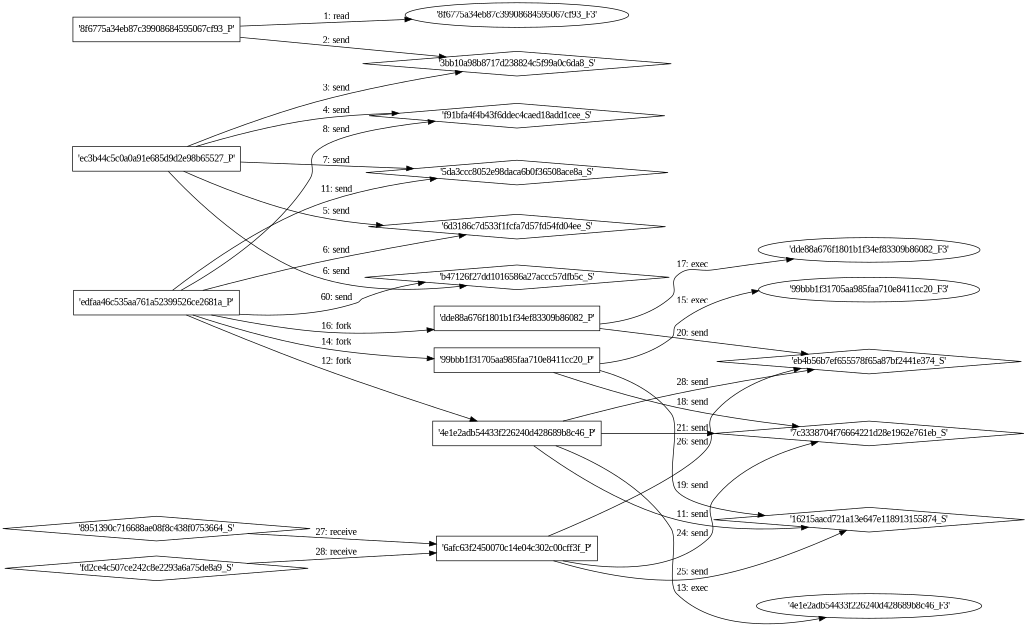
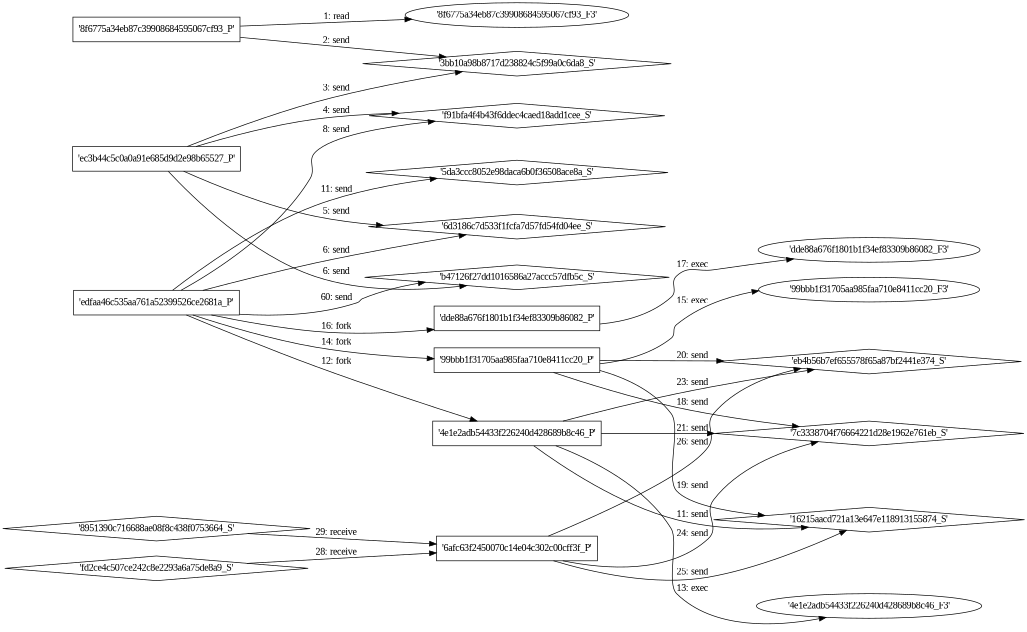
edge "'ec3b44c5c0a0a91e685d9d2e98b65527_P'" -> "'5da3ccc8052e98daca6b0f36508ace8a_S'": removed, label "7: send"
edge "'dde88a676f1801b1f34ef83309b86082_P'" -> "'eb4b56b7ef655578f65a87bf2441e374_S'": now "'99bbb1f31705aa985faa710e8411cc20_P'" -> "'eb4b56b7ef655578f65a87bf2441e374_S'"
edge "'4e1e2adb54433f226240d428689b8c46_P'" -> "'eb4b56b7ef655578f65a87bf2441e374_S'": label "28: send" -> "23: send"
edge "'8951390c716688ae08f8c438f0753664_S'" -> "'6afc63f2450070c14e04c302c00cff3f_P'": label "27: receive" -> "29: receive"
